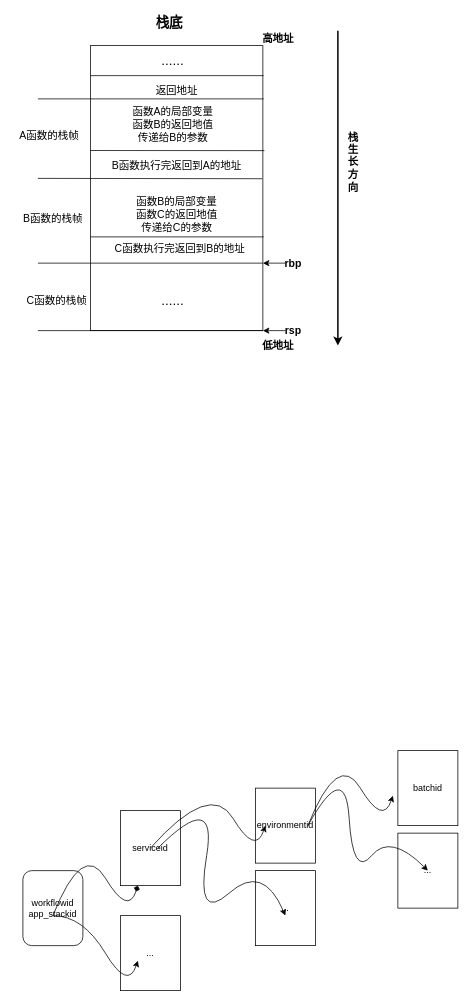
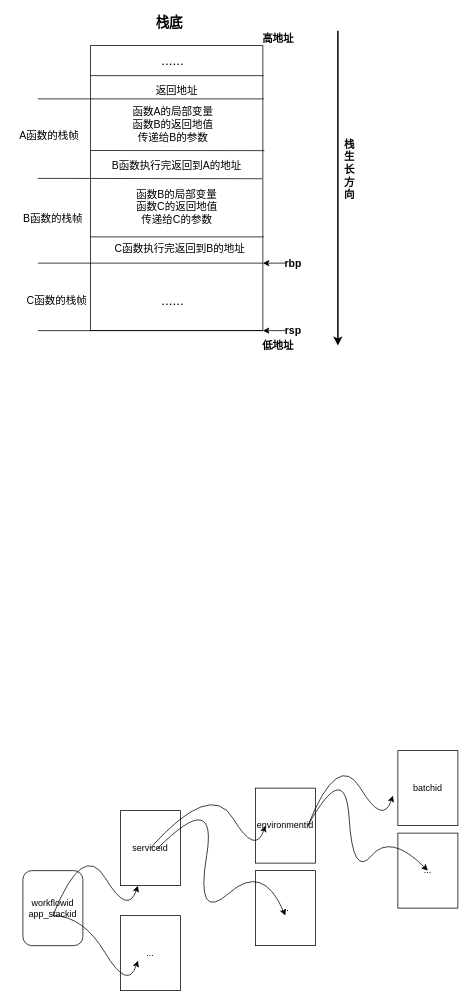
node "栈 生 长 方 向": moved (353, 162) -> (349, 169)
node "函数B的局部变量 函数C的返回地值 传递给C的参数": moved (177, 214) -> (177, 207)
edge "workflowid app_stackid" -> "serviceid": arrowhead diamond -> classic
